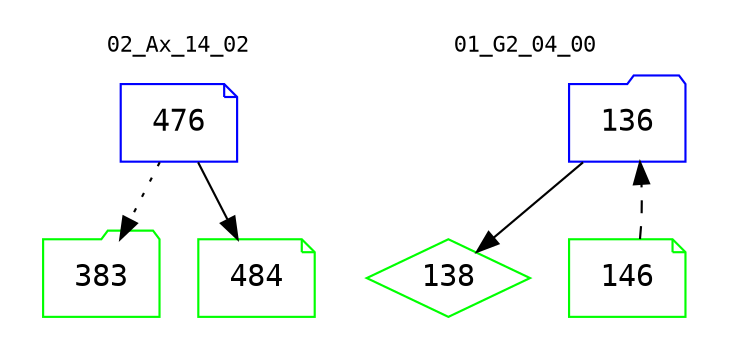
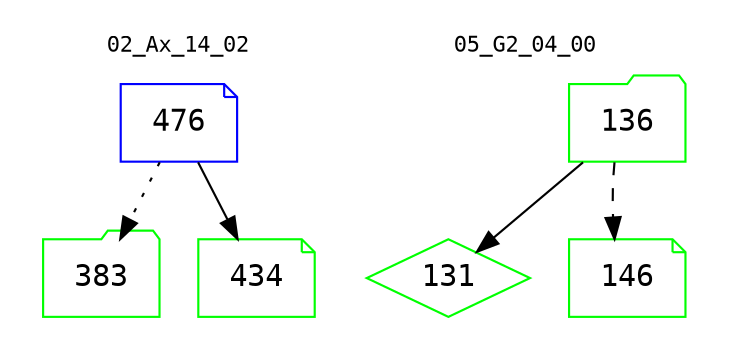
cluster "01_G2_04_00": label "01_G2_04_00" -> "05_G2_04_00"
node "136": color blue -> green
edge "146" -> "136": reversed
node "484": label "484" -> "434"
node "138": label "138" -> "131"
